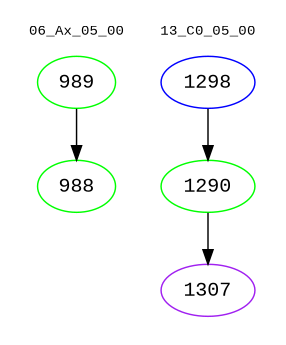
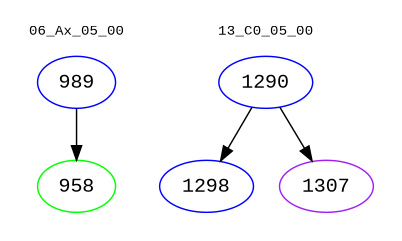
node "989": color green -> blue
edge "1298" -> "1290": reversed
node "988": label "988" -> "958"
node "1290": color green -> blue
